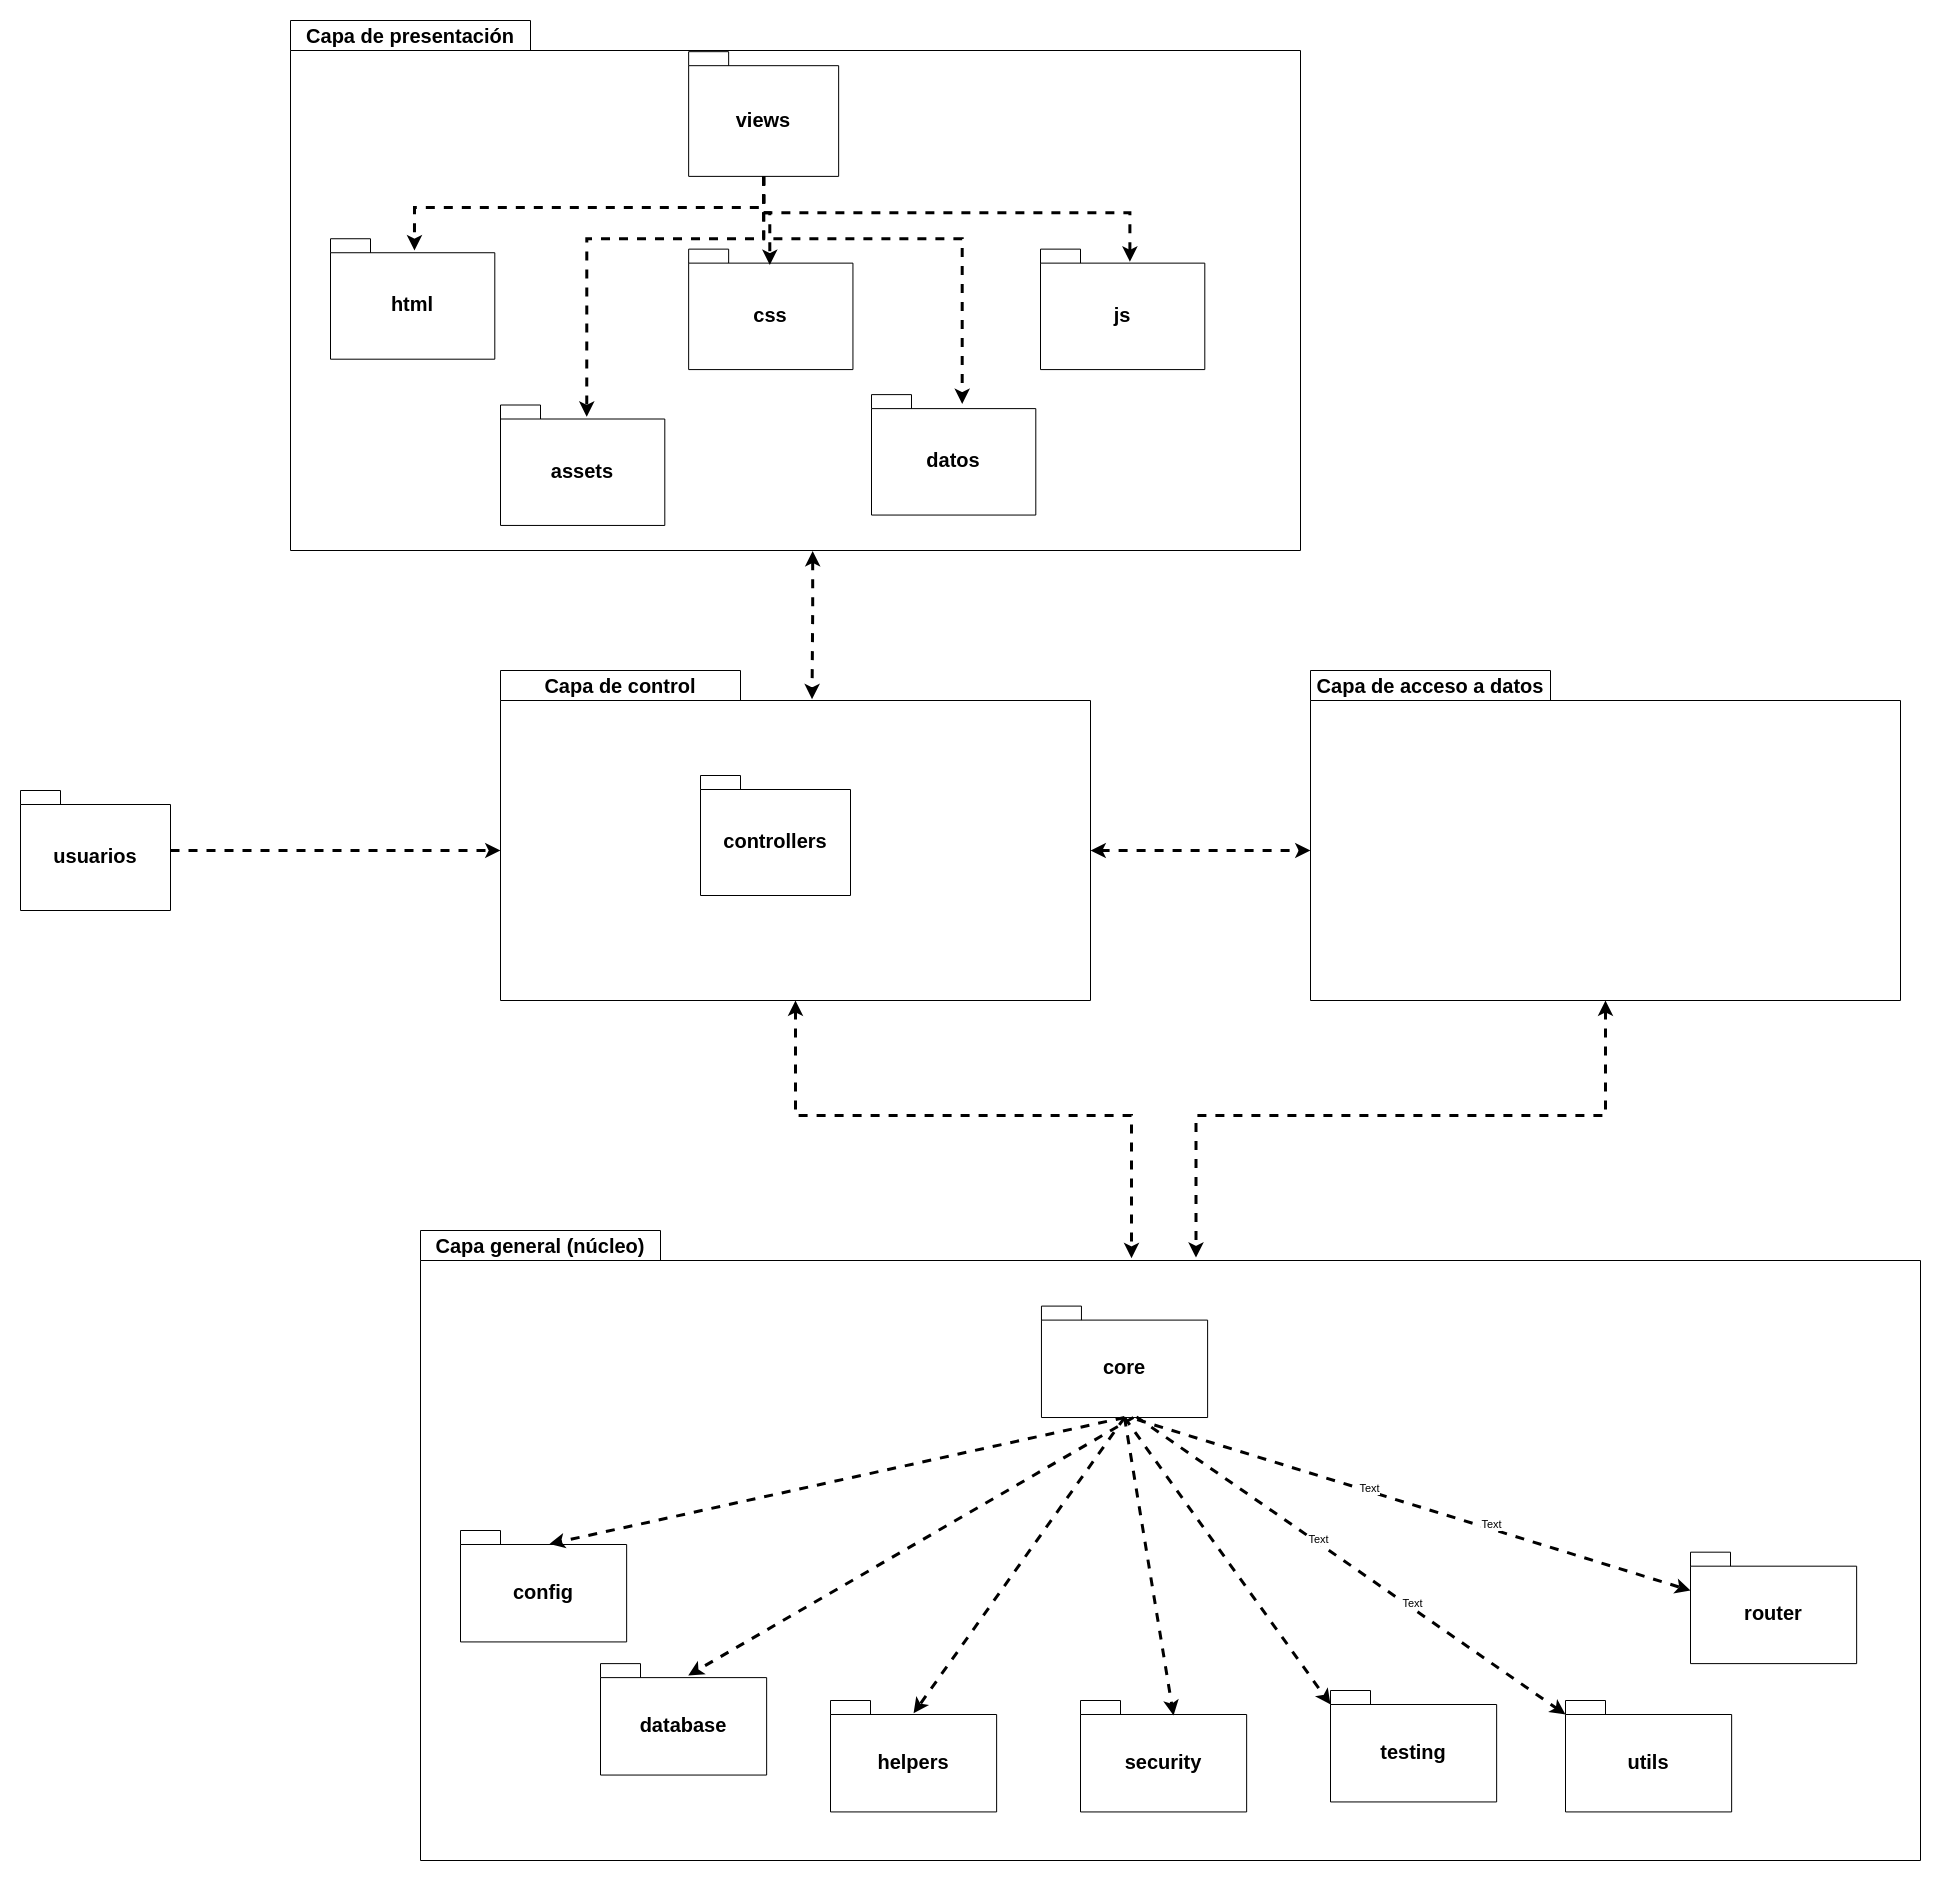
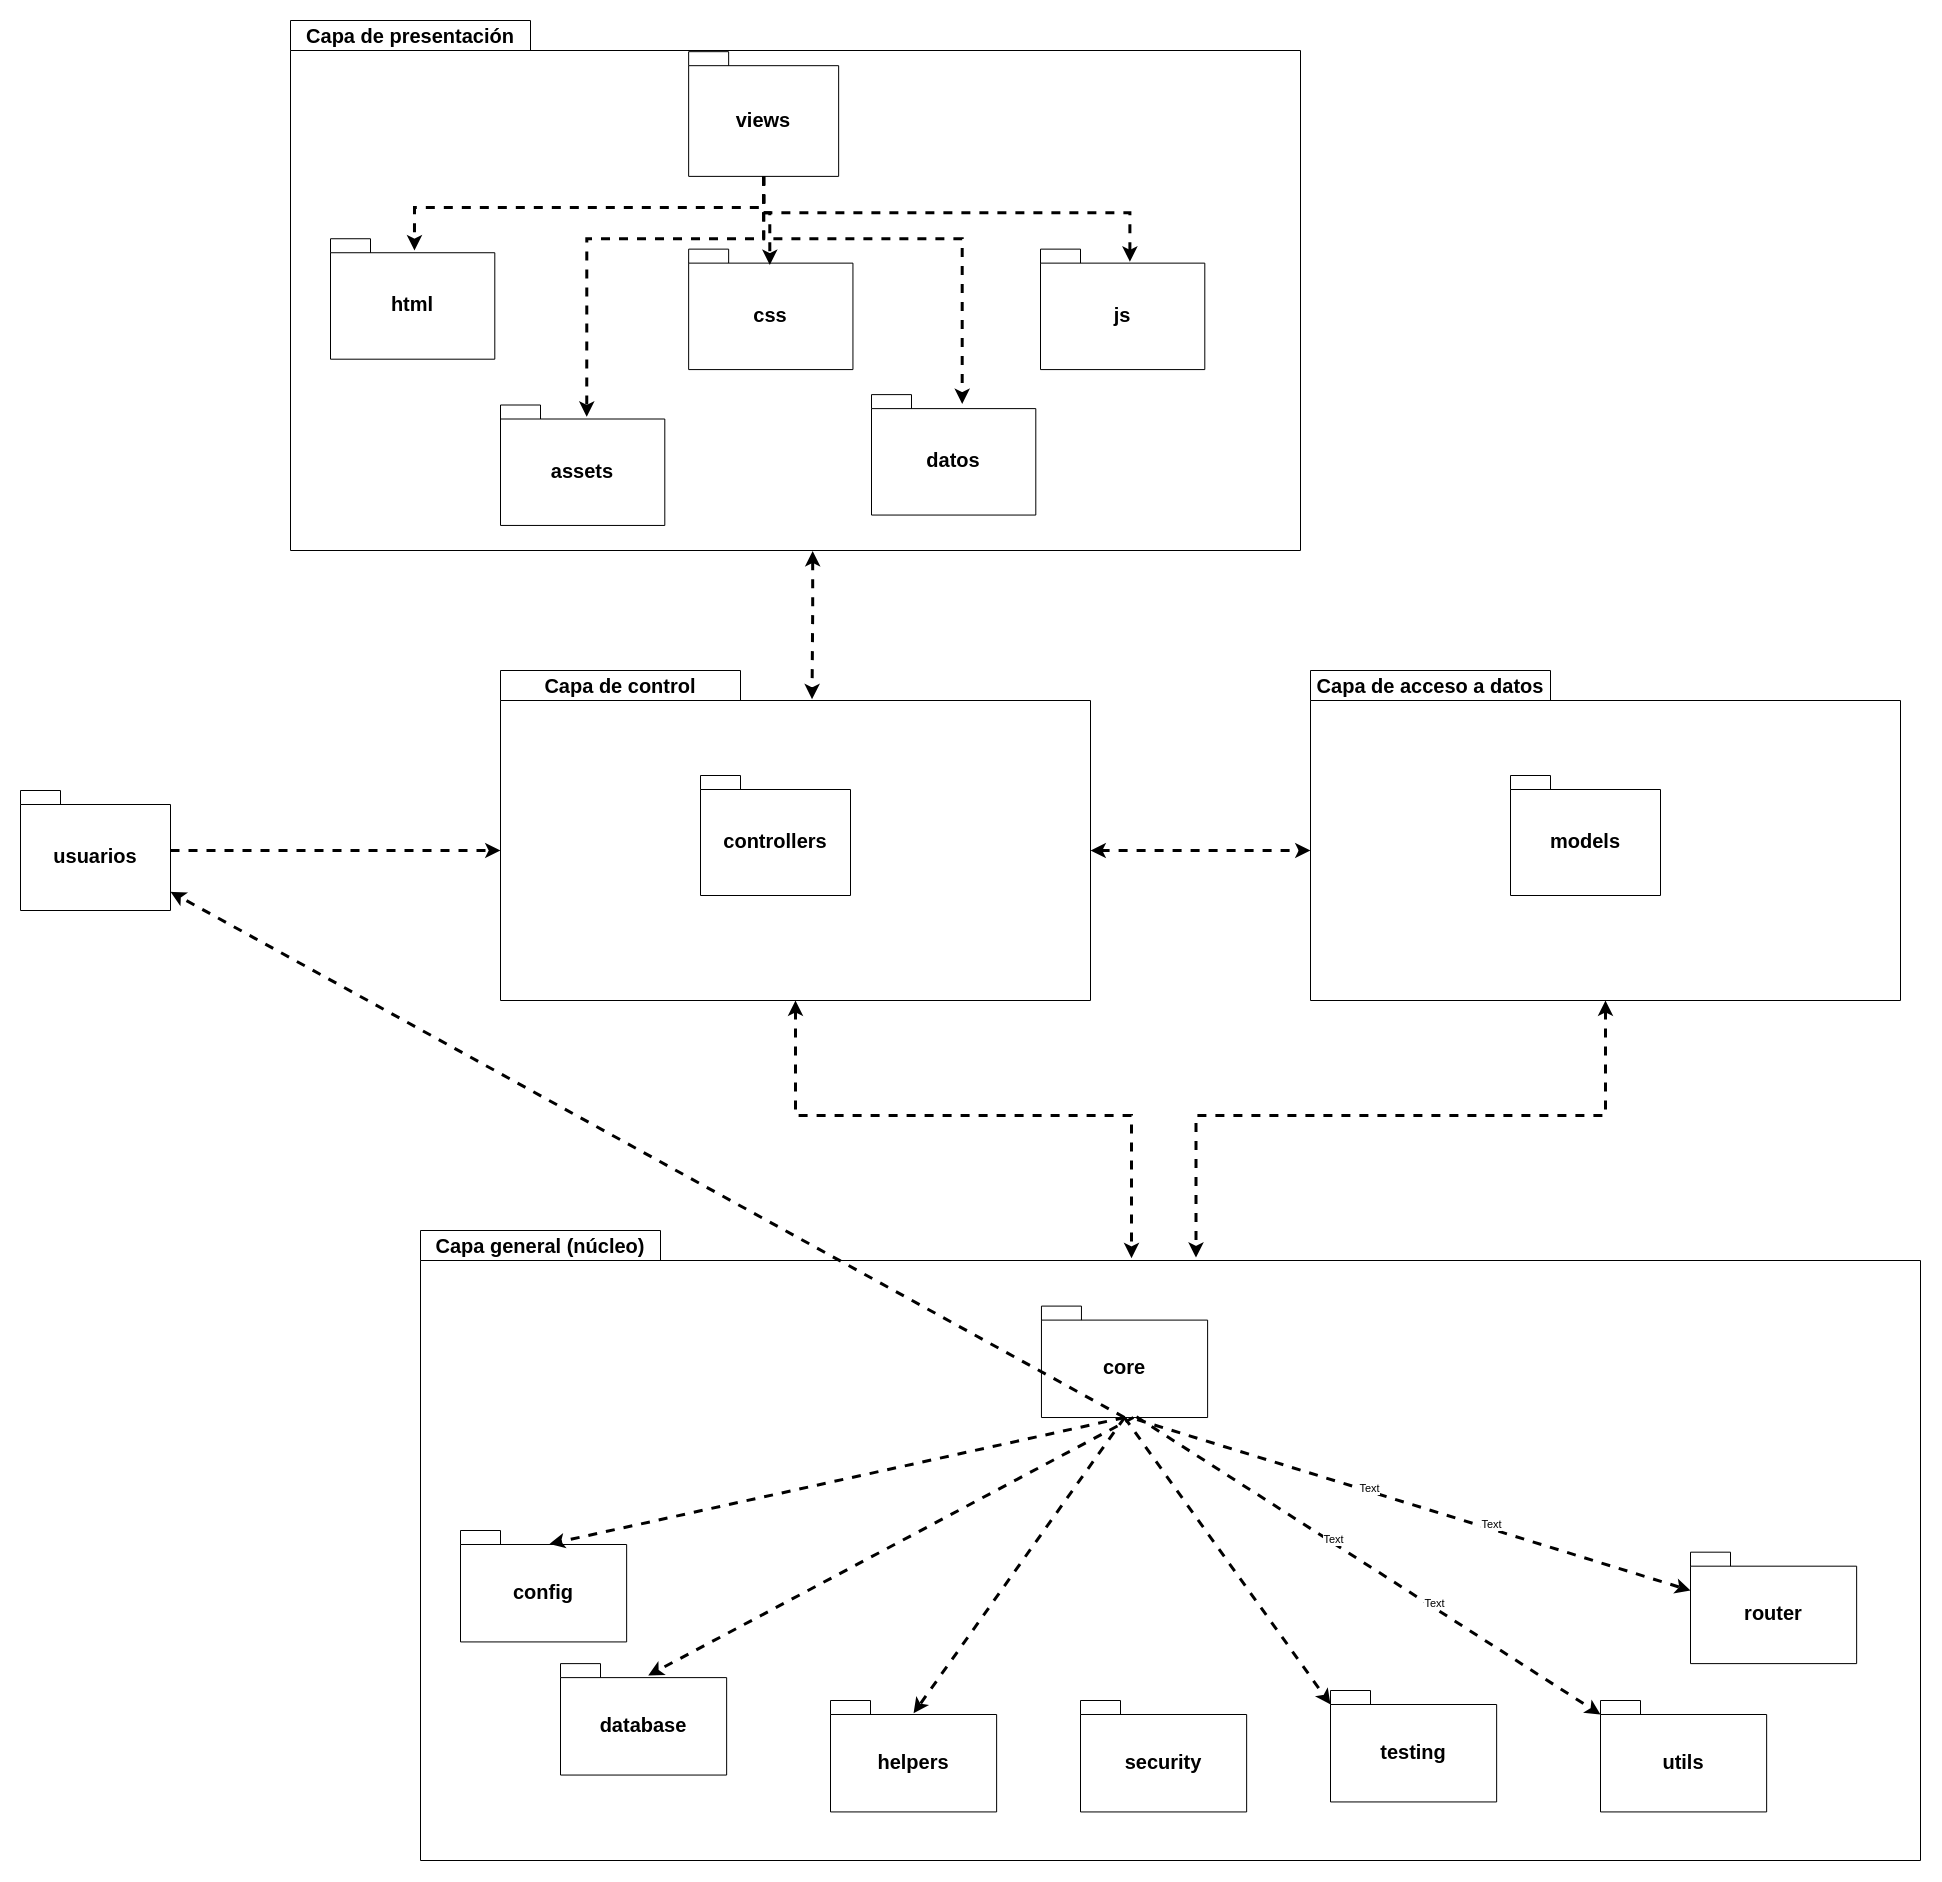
node "models": added
edge "core" -> "security": now "core" -> "usuarios"
node "database": moved (684, 1719) -> (644, 1719)
node "utils": moved (1649, 1756) -> (1684, 1756)
